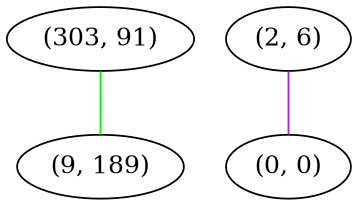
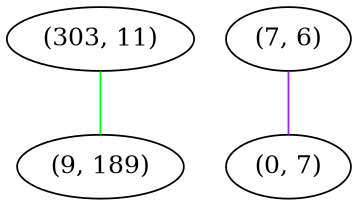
node "(303, 91)": label "(303, 91)" -> "(303, 11)"
node "(2, 6)": label "(2, 6)" -> "(7, 6)"
node "(0, 0)": label "(0, 0)" -> "(0, 7)"
